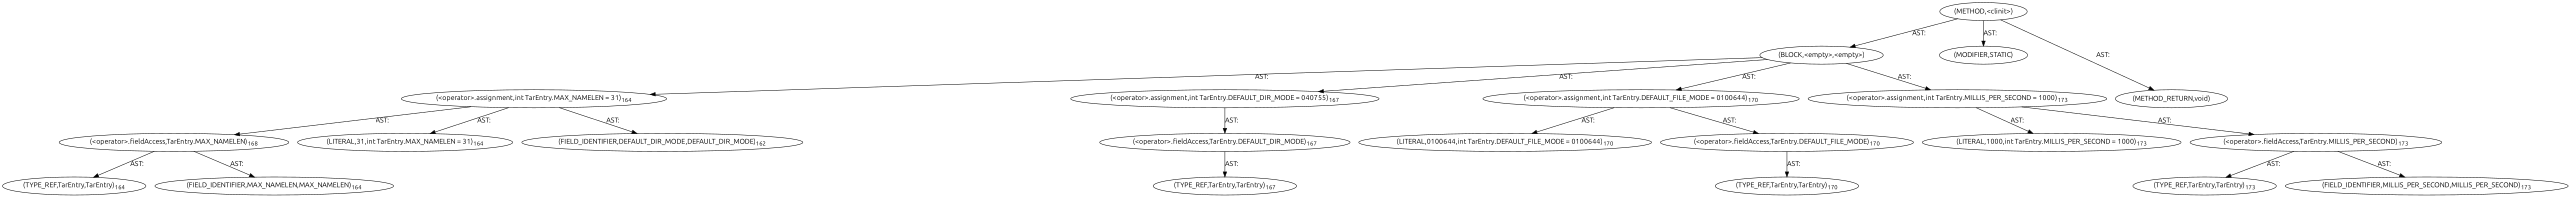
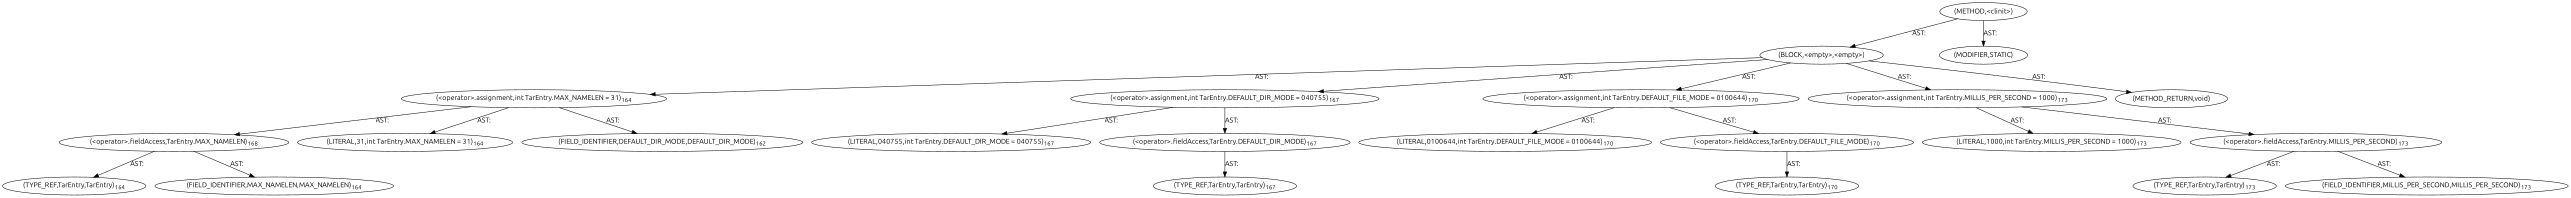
edge "(METHOD,<clinit>)" -> "(METHOD_RETURN,void)": now "(BLOCK,<empty>,<empty>)" -> "(METHOD_RETURN,void)"
node "(LITERAL,040755,int TarEntry.DEFAULT_DIR_MODE = 040755)": added
